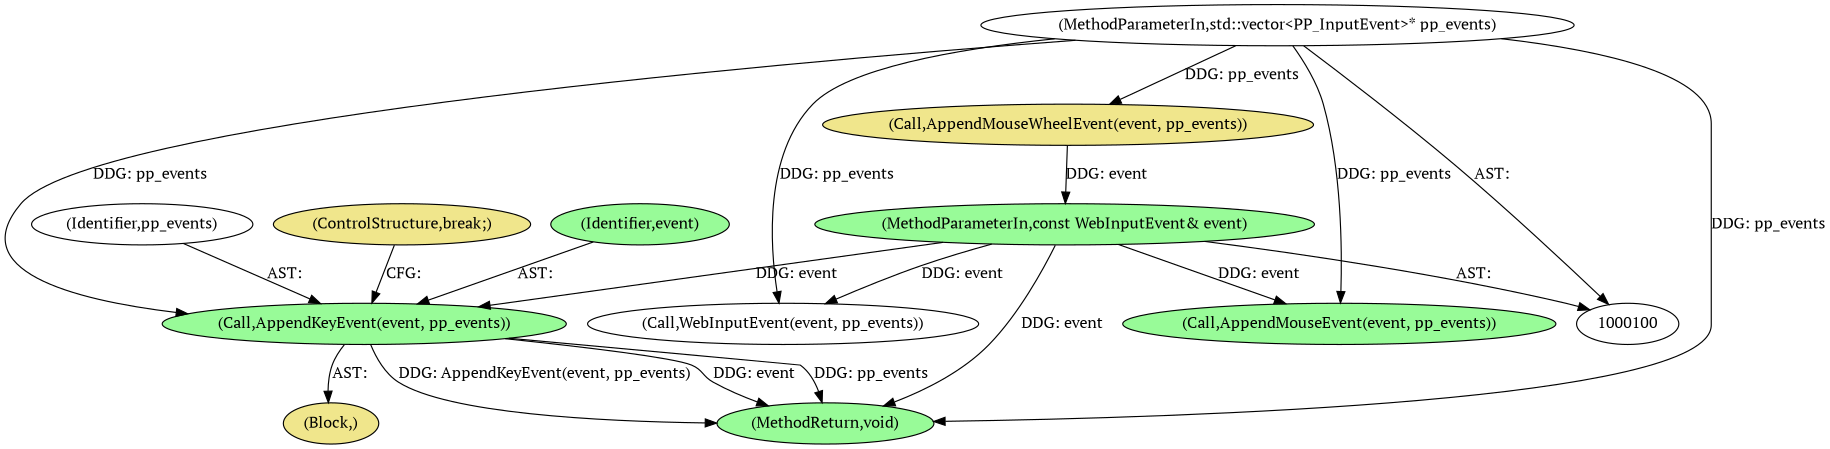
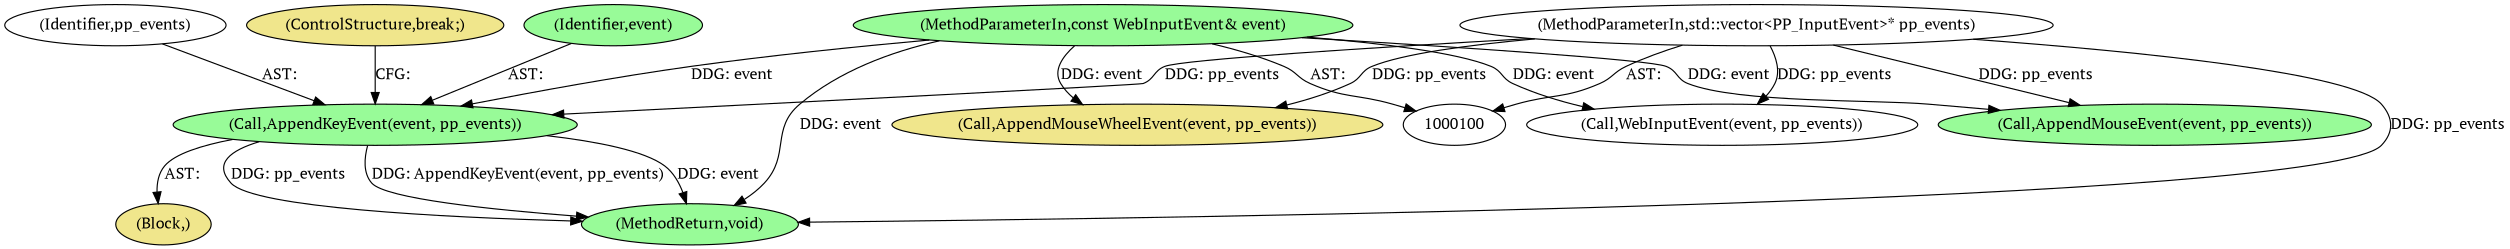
edge "(Call,AppendMouseWheelEvent(event, pp_events))" -> "(MethodParameterIn,const WebInputEvent& event)": reversed
